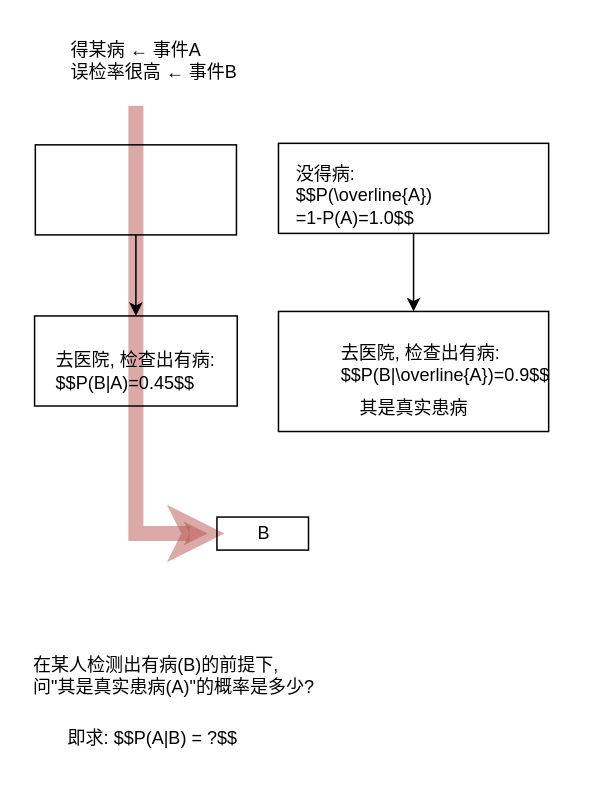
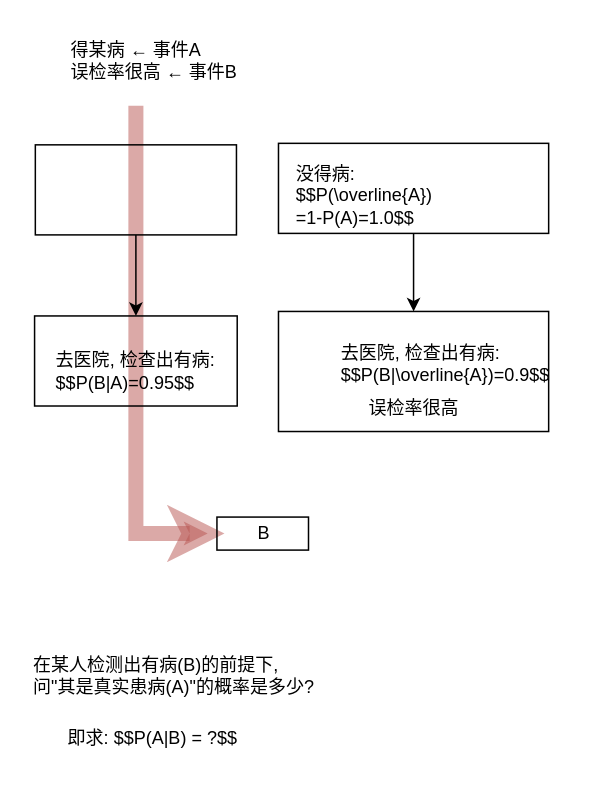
node "去医院, 检查出有病: $$P(B|A)=0.45$$": label "去医院, 检查出有病: $$P(B|A)=0.45$$" -> "去医院, 检查出有病: $$P(B|A)=0.95$$"
node "其是真实患病": label "其是真实患病" -> "误检率很高"
